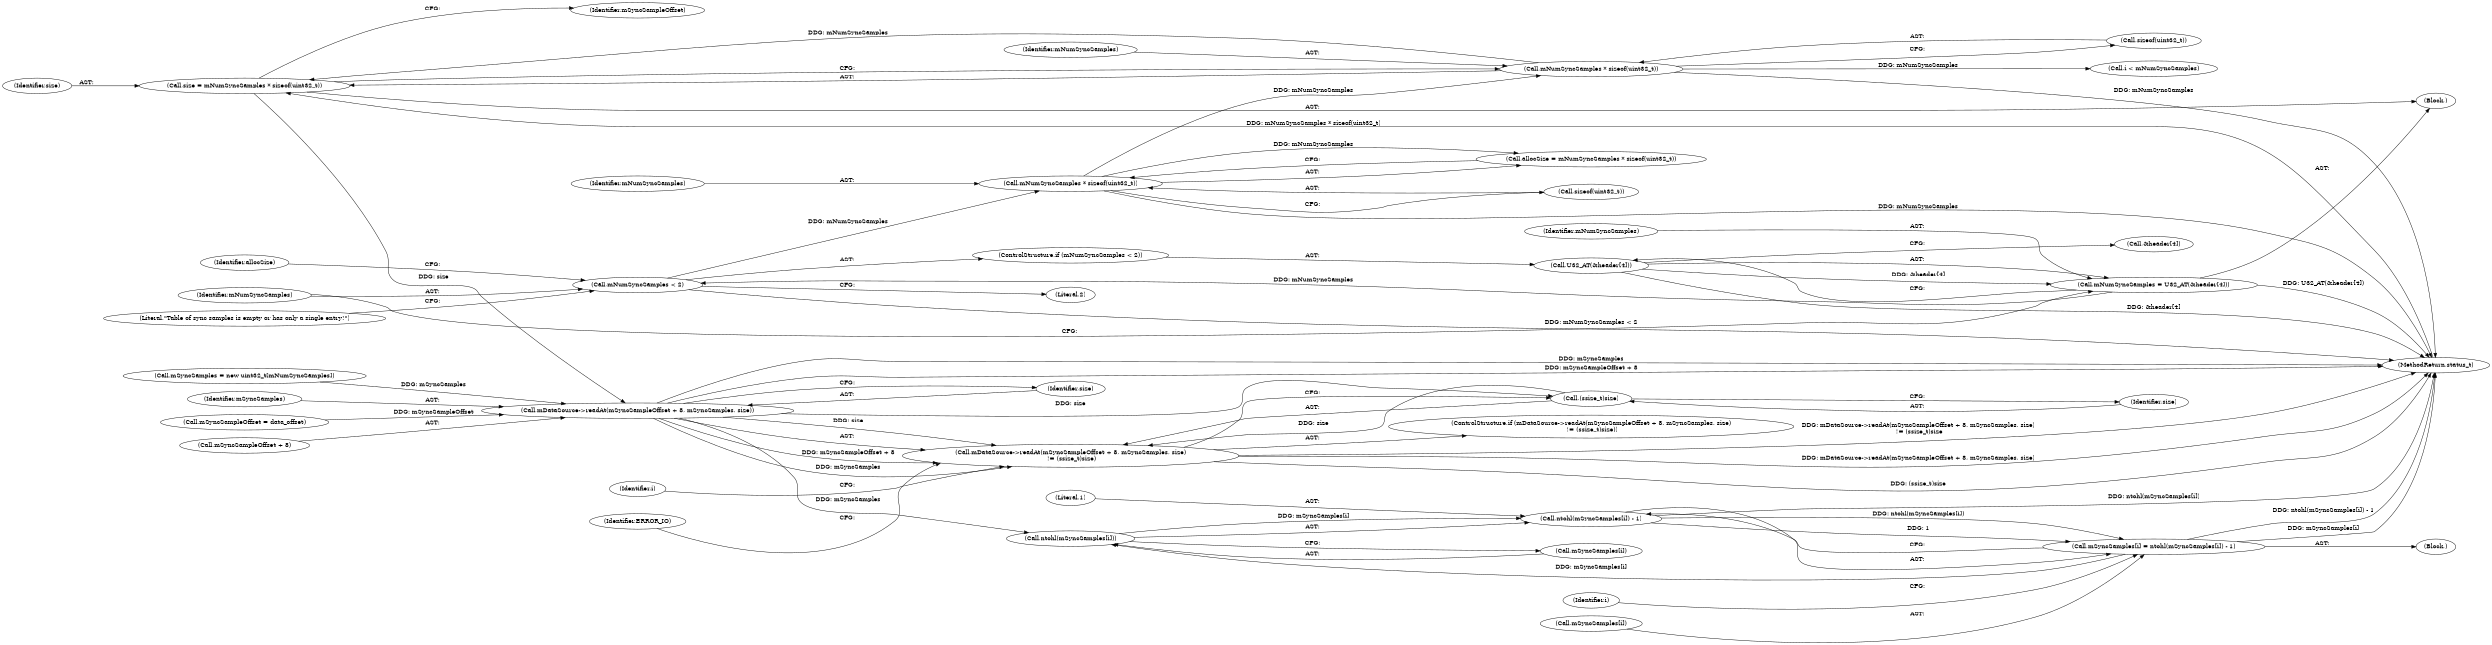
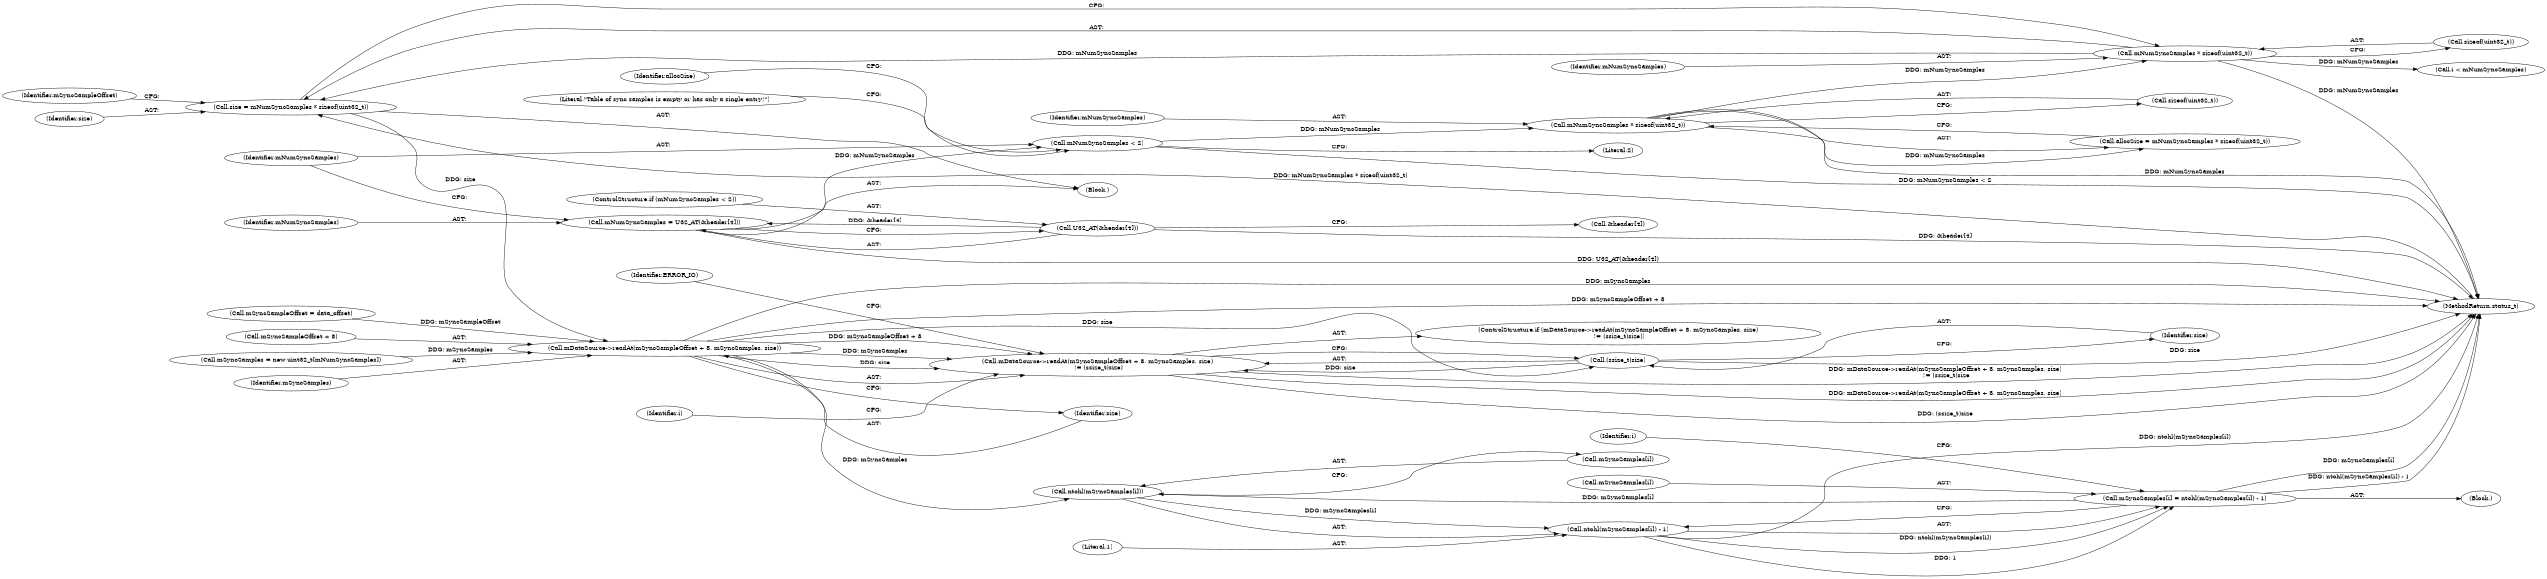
edge "(Call,size = mNumSyncSamples * sizeof(uint32_t))" -> "(Identifier,mSyncSampleOffset)": reversed
edge "(Call,mNumSyncSamples < 2)" -> "(ControlStructure,if (mNumSyncSamples < 2))": removed, label "AST:"
edge "(Call,(ssize_t)size)" -> "(MethodReturn,status_t)": added, label "DDG: size"
